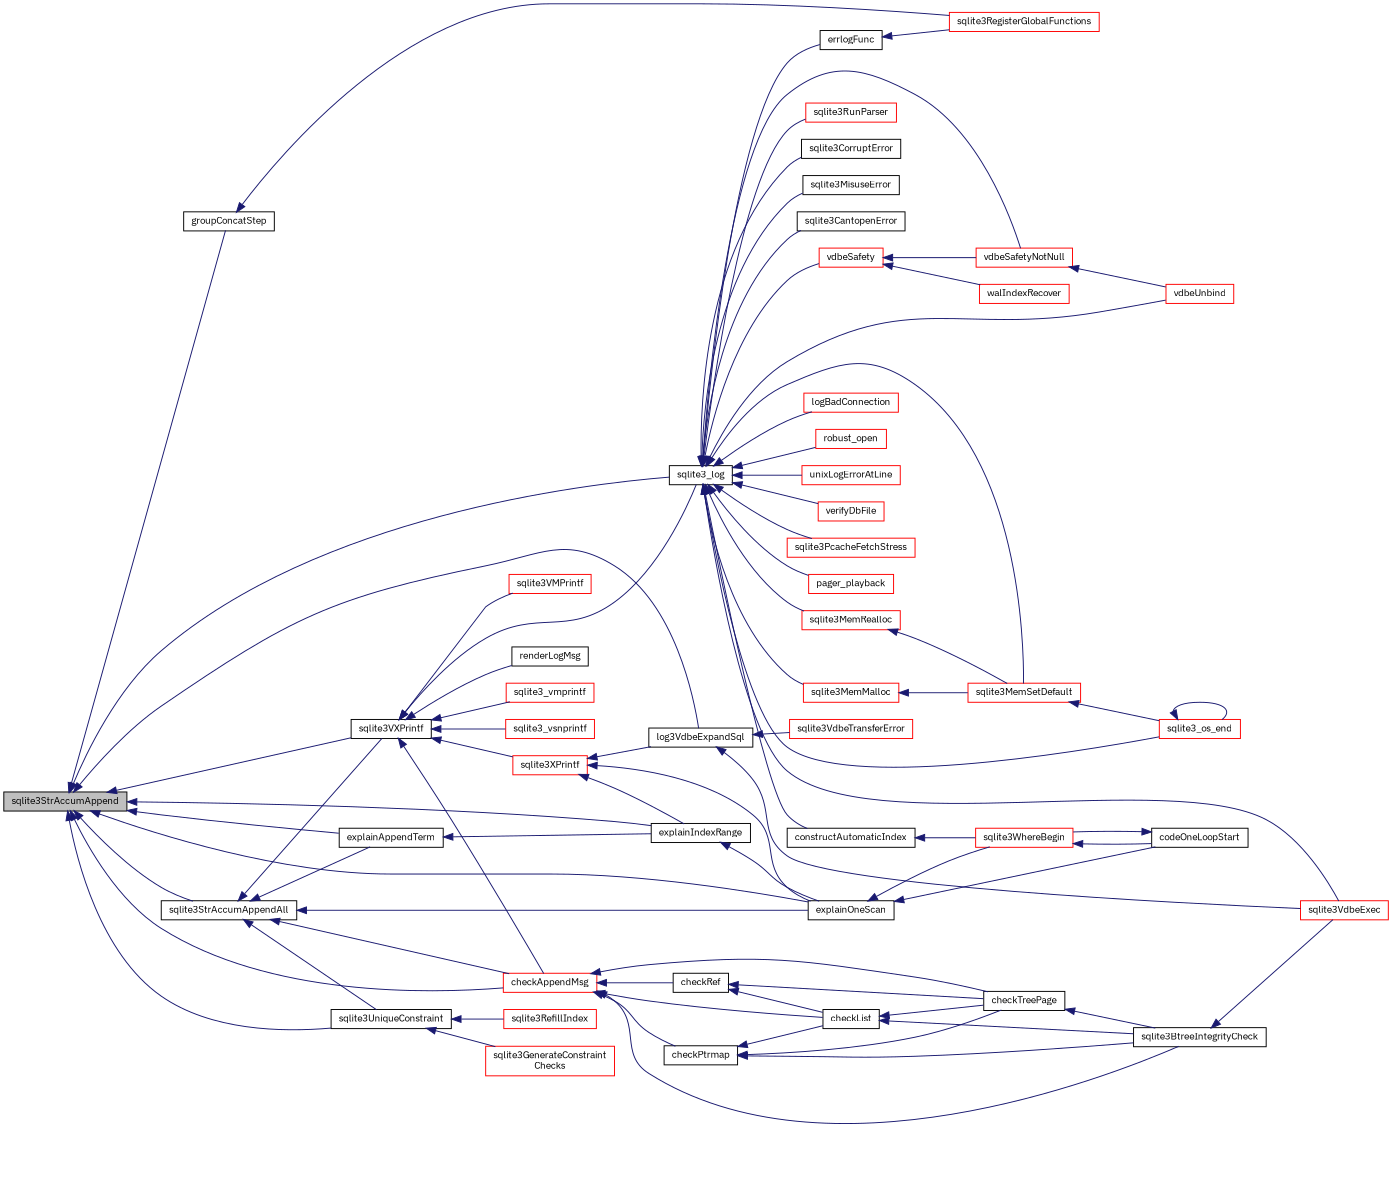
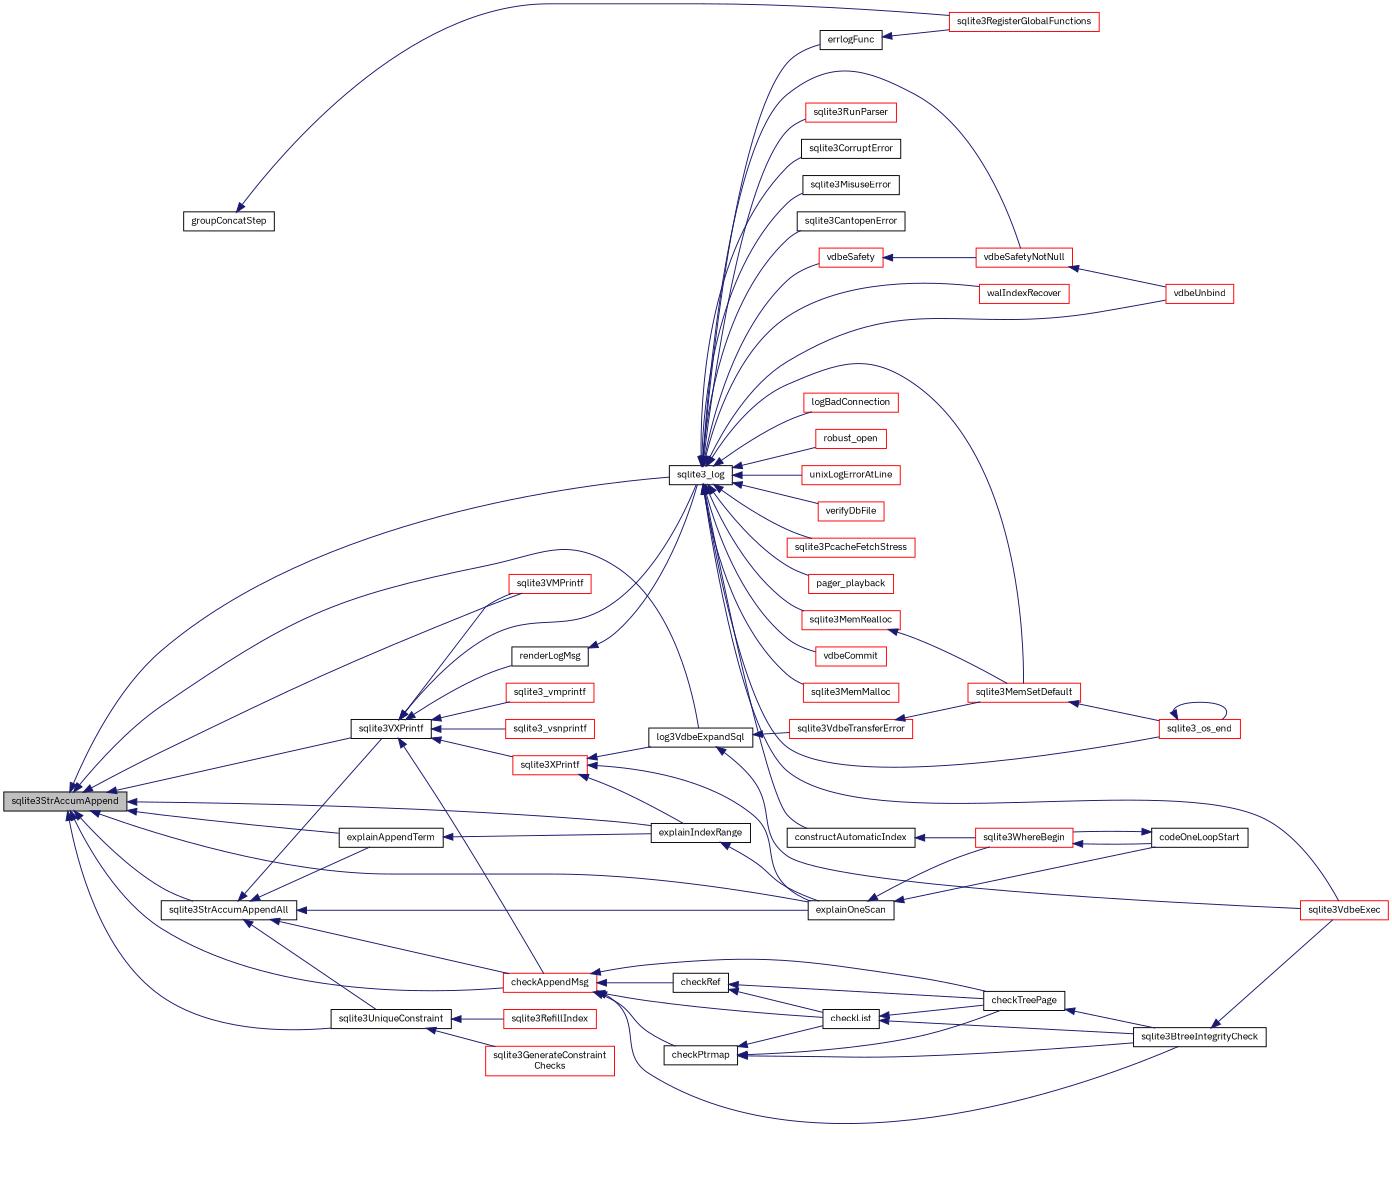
edge "walIndexRecover" -> "vdbeSafety": now "walIndexRecover" -> "sqlite3_log"
edge "groupConcatStep" -> "sqlite3StrAccumAppend": now "sqlite3VMPrintf" -> "sqlite3StrAccumAppend"
edge "sqlite3_log" -> "renderLogMsg": added
node "vdbeCommit": added
edge "sqlite3MemSetDefault" -> "sqlite3MemMalloc": now "sqlite3MemSetDefault" -> "sqlite3VdbeTransferError"
